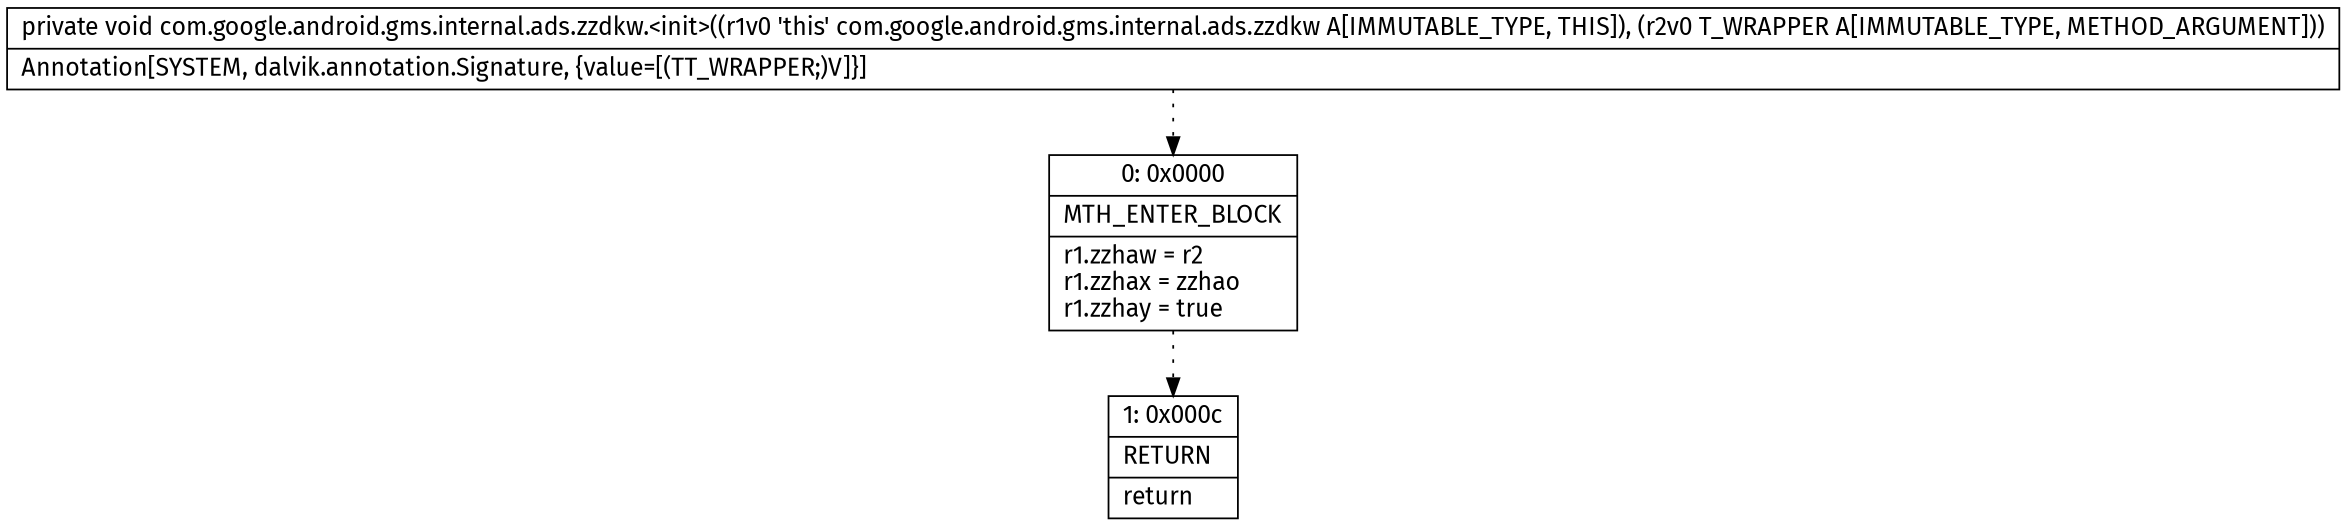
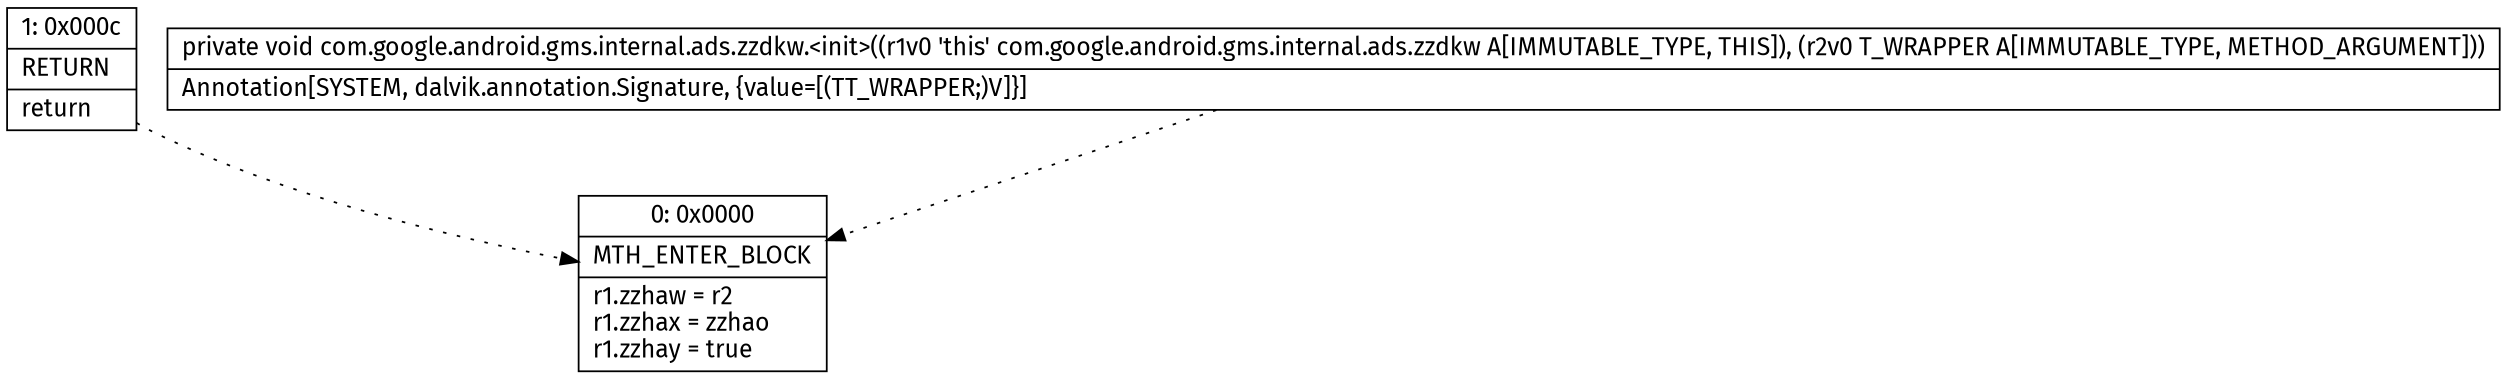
edge "0: 0x0000" -> "1: 0x000c": reversed
